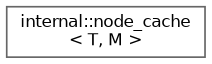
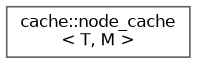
node "internal::node_cache < T, M >": label "internal::node_cache < T, M >" -> "cache::node_cache < T, M >"
